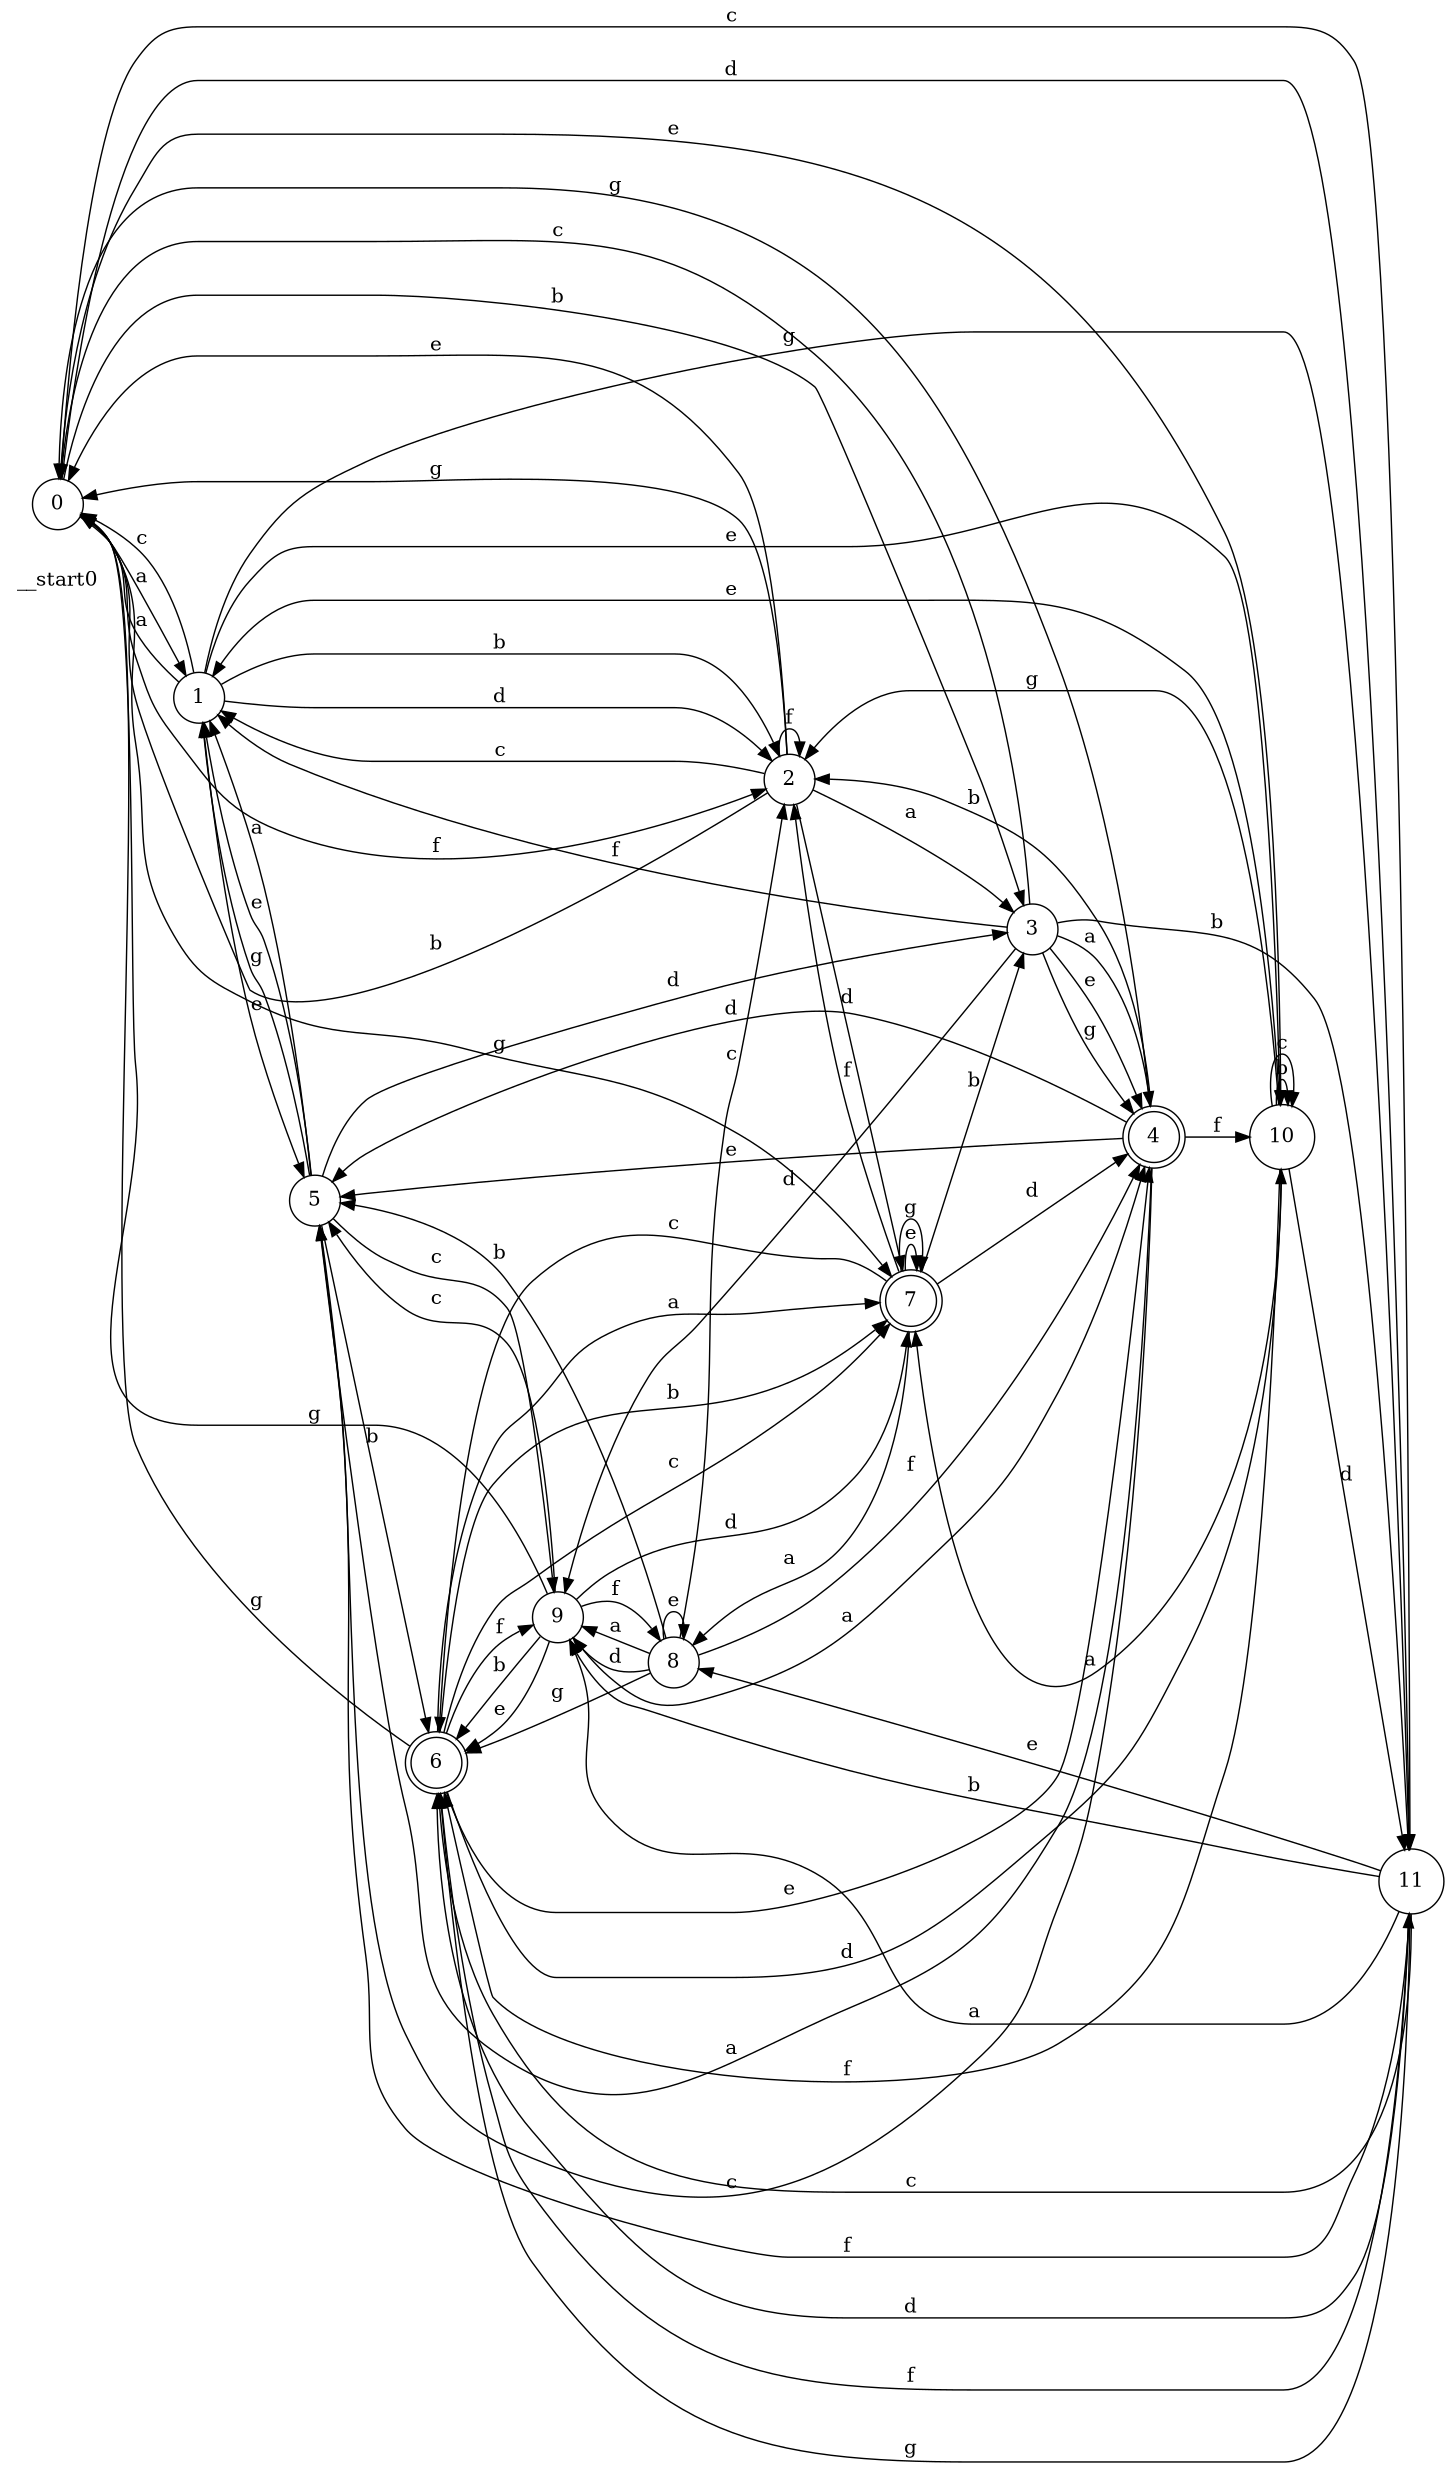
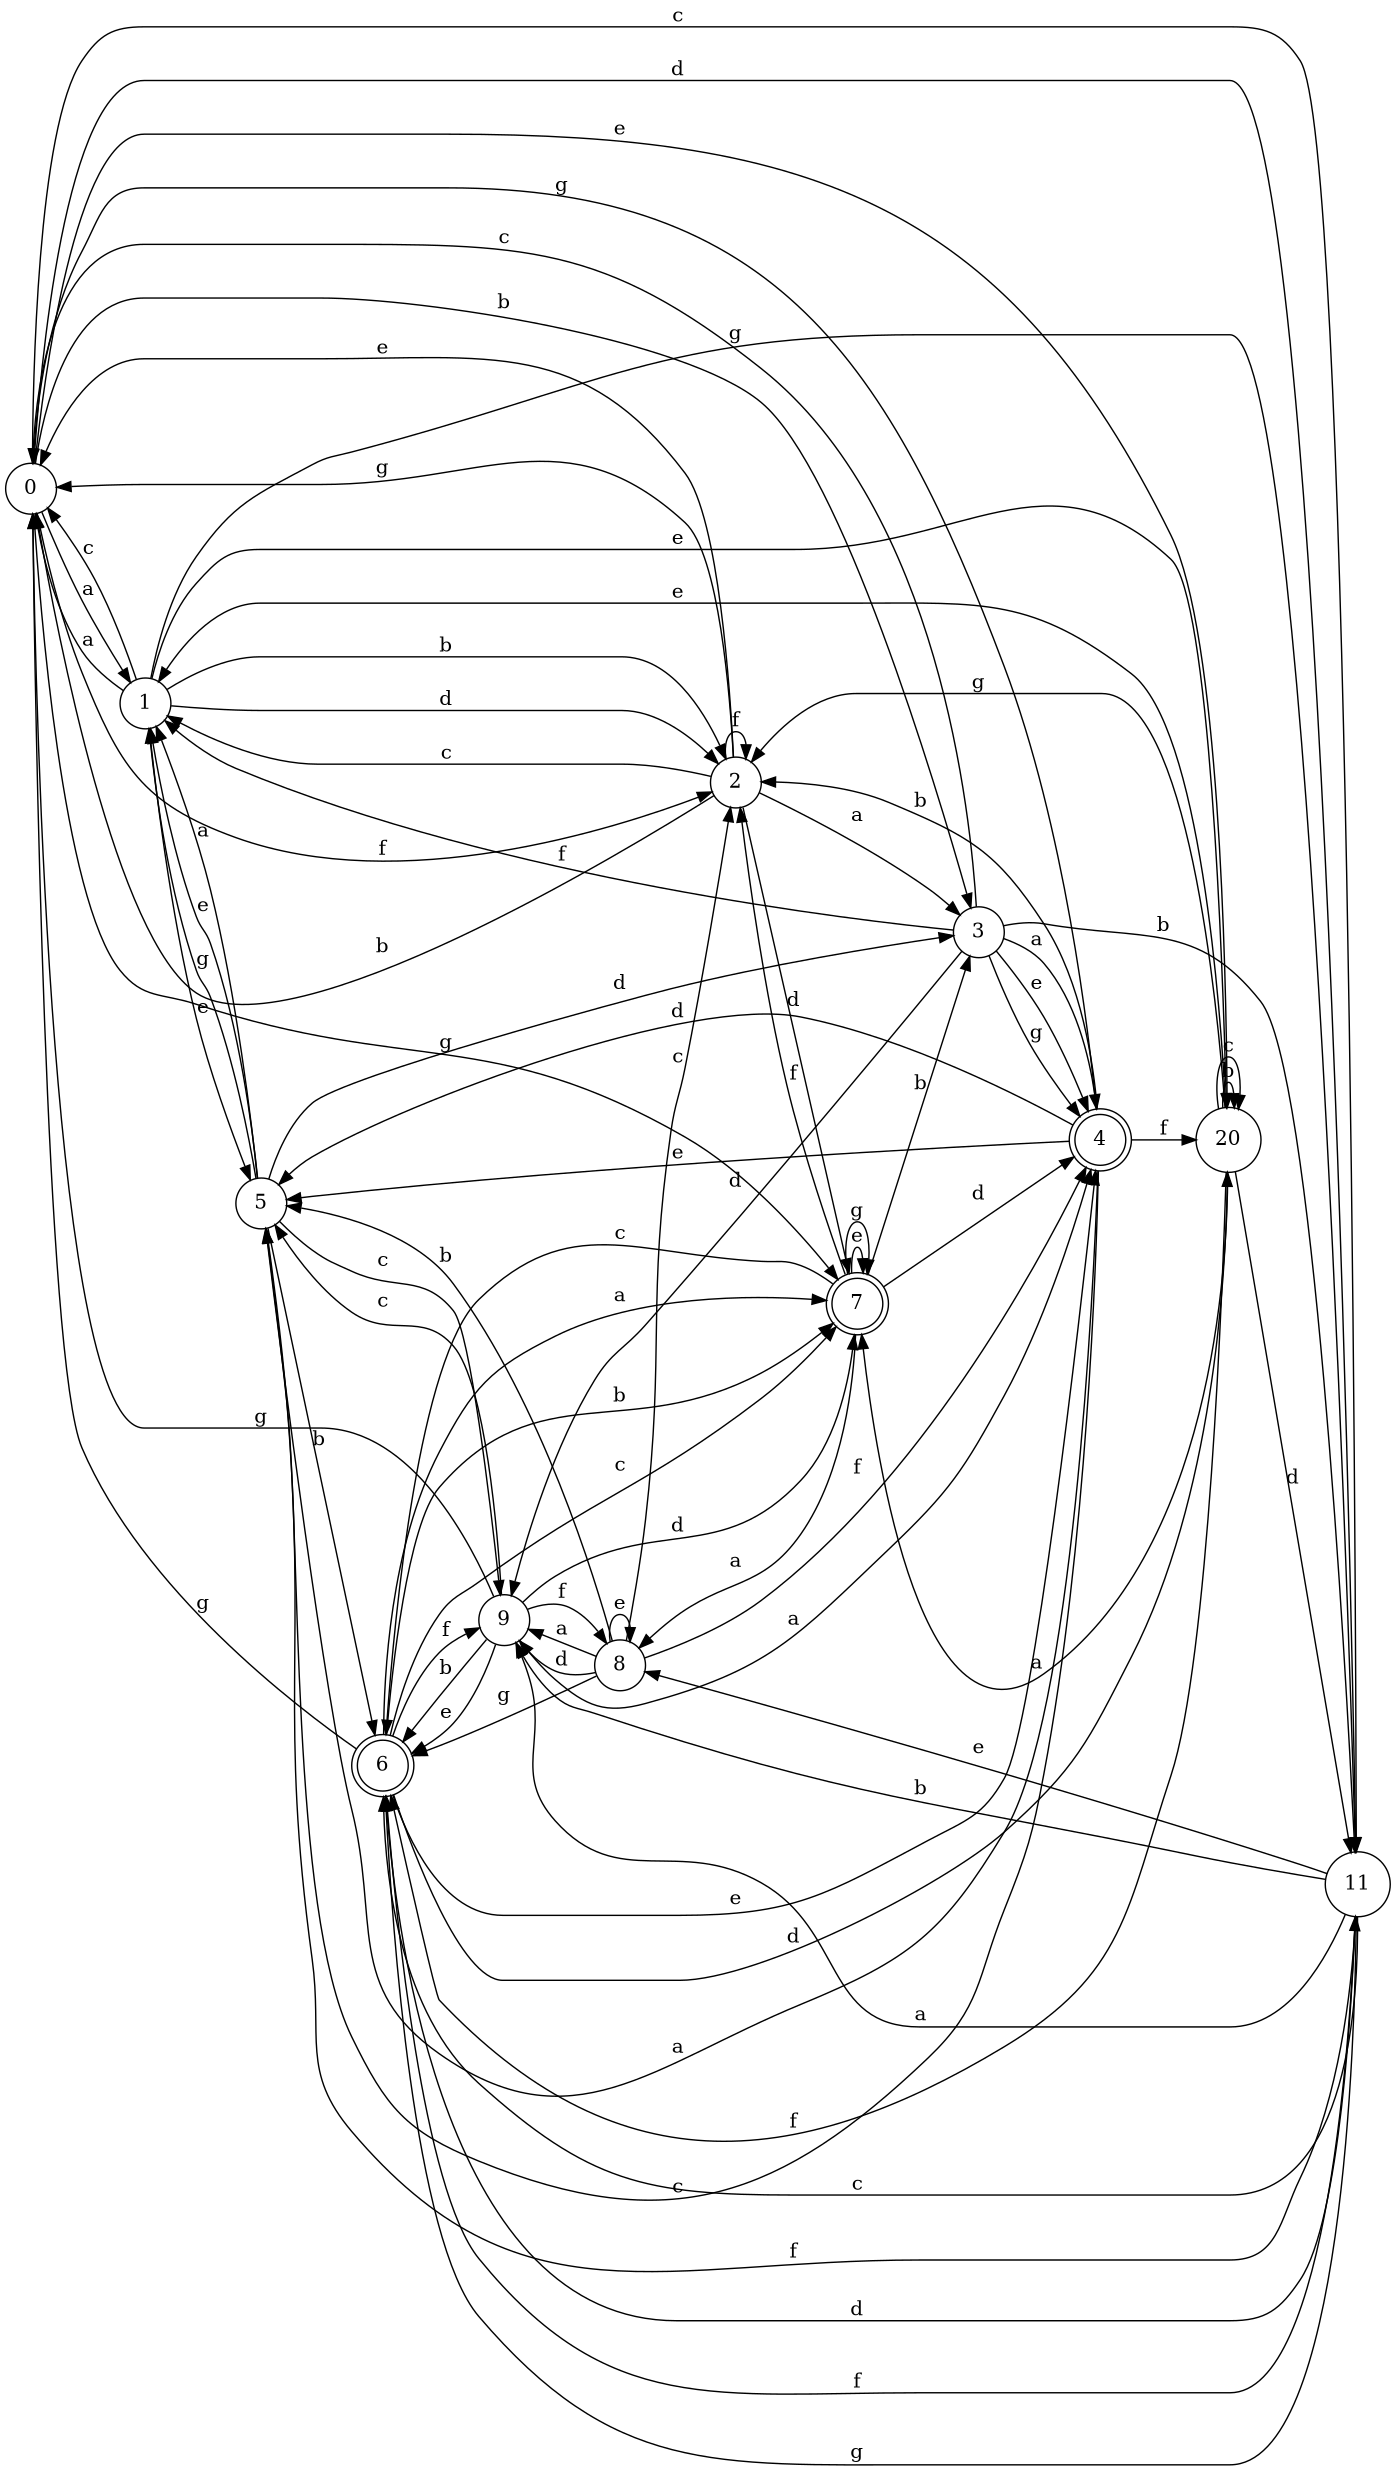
node "__start0": removed
node "10": label "10" -> "20"
